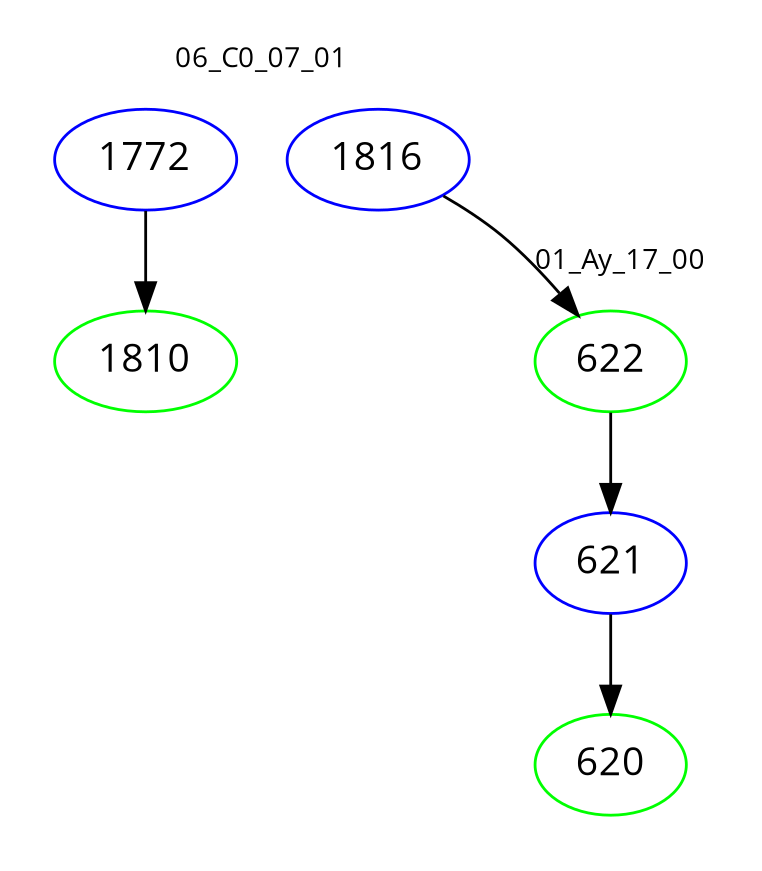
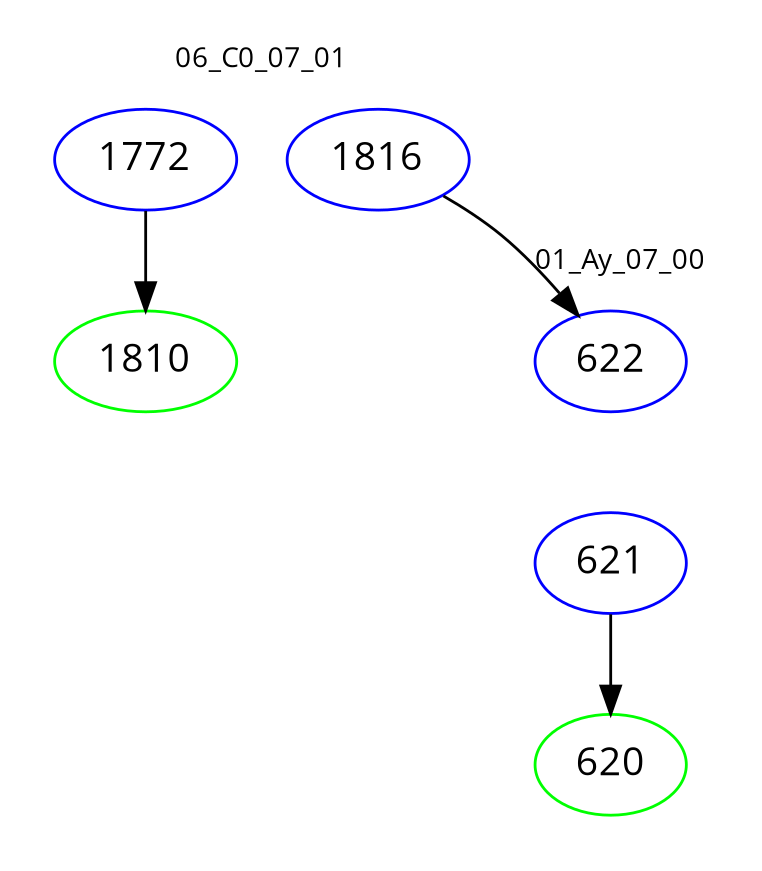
cluster "01_Ay_17_00": label "01_Ay_17_00" -> "01_Ay_07_00"
node "622": color green -> blue
edge "622" -> "621": removed
